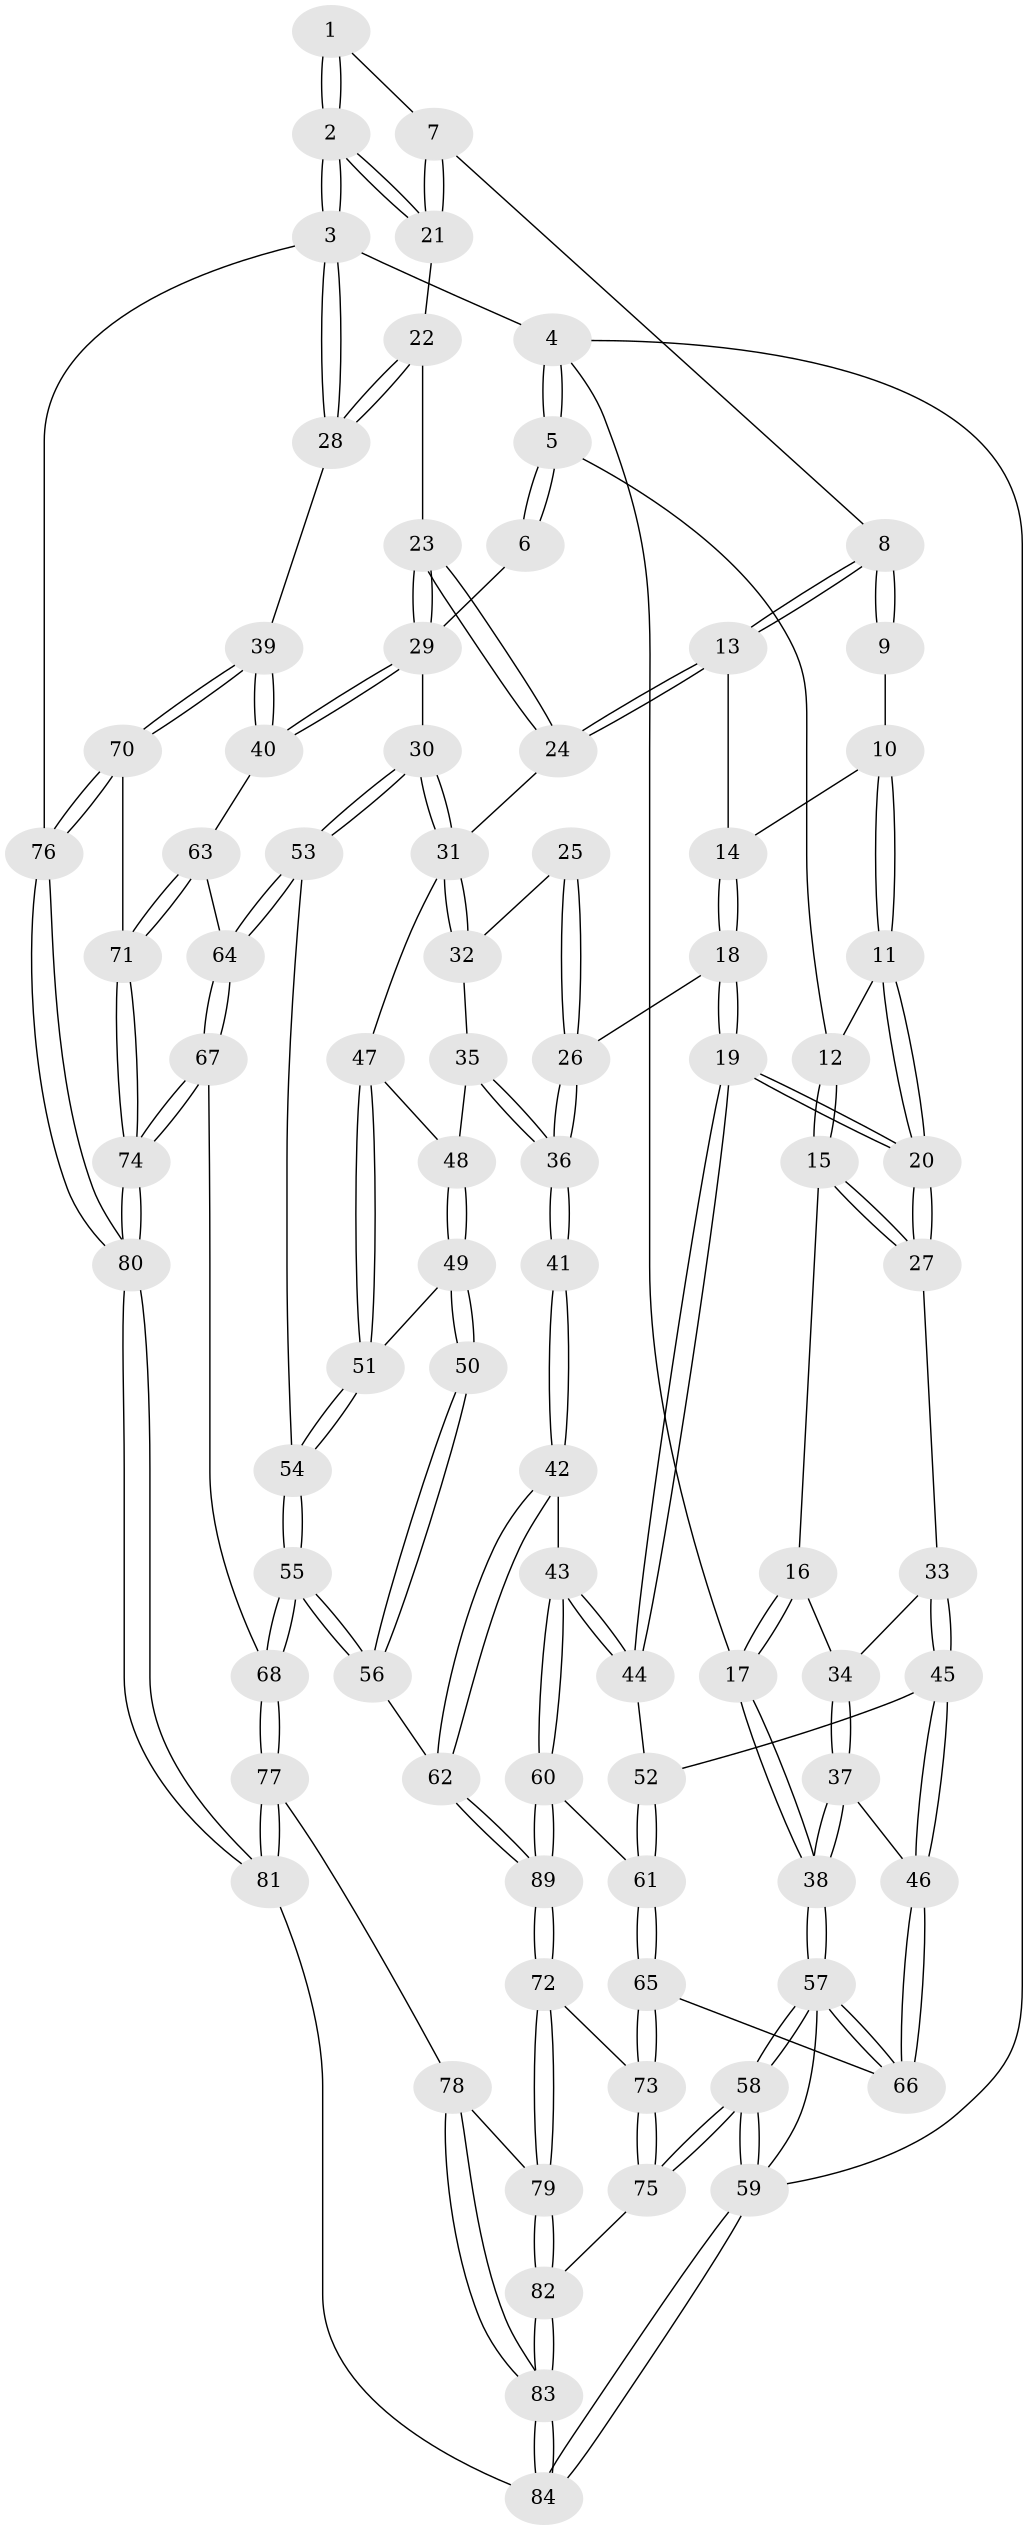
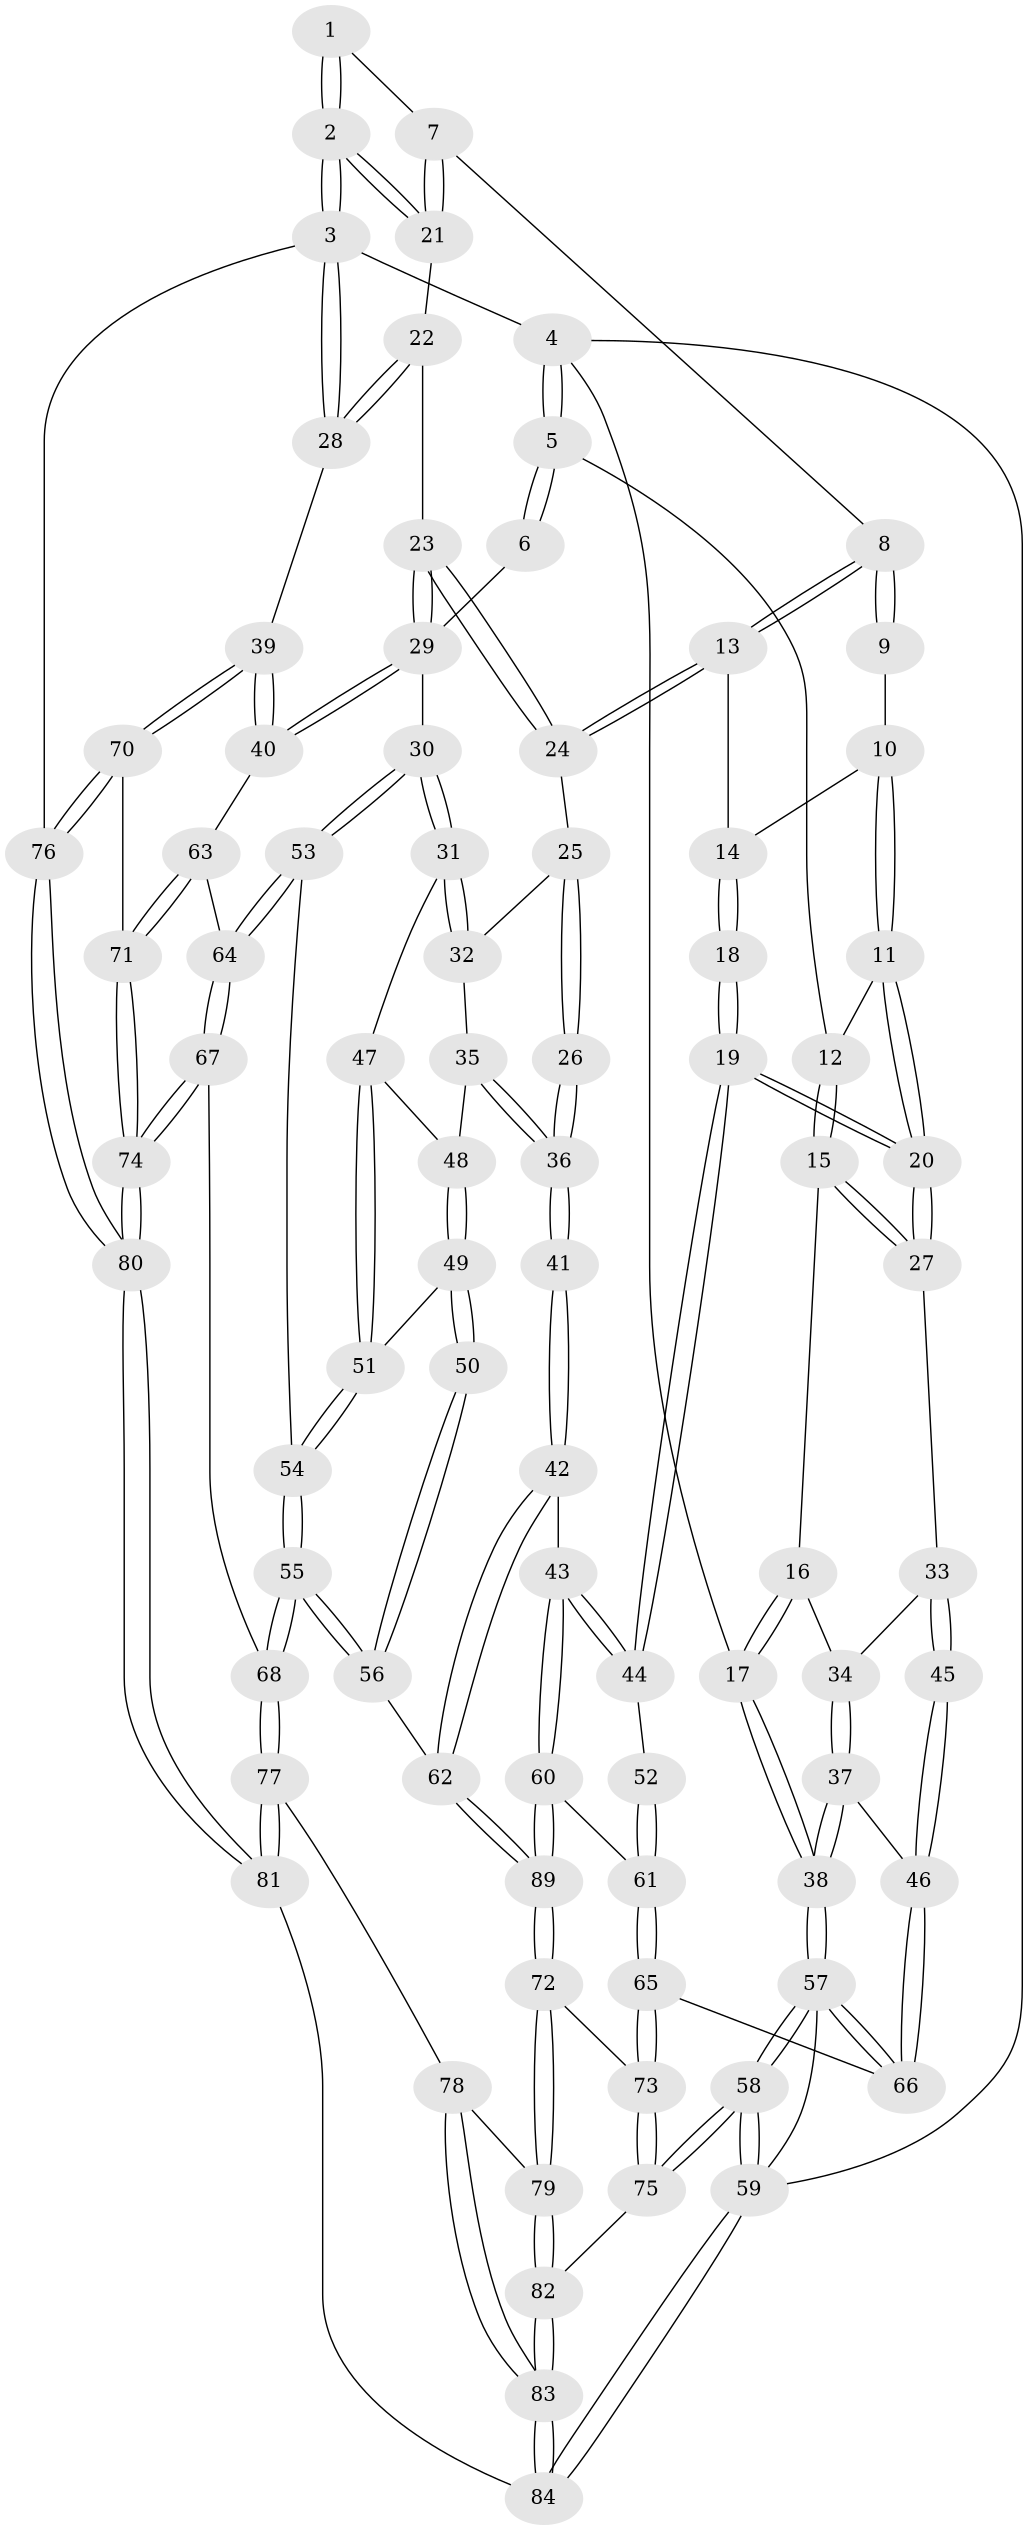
edge "24" -- "31": now "24" -- "25"
edge "18" -- "26": removed
edge "45" -- "52": removed
